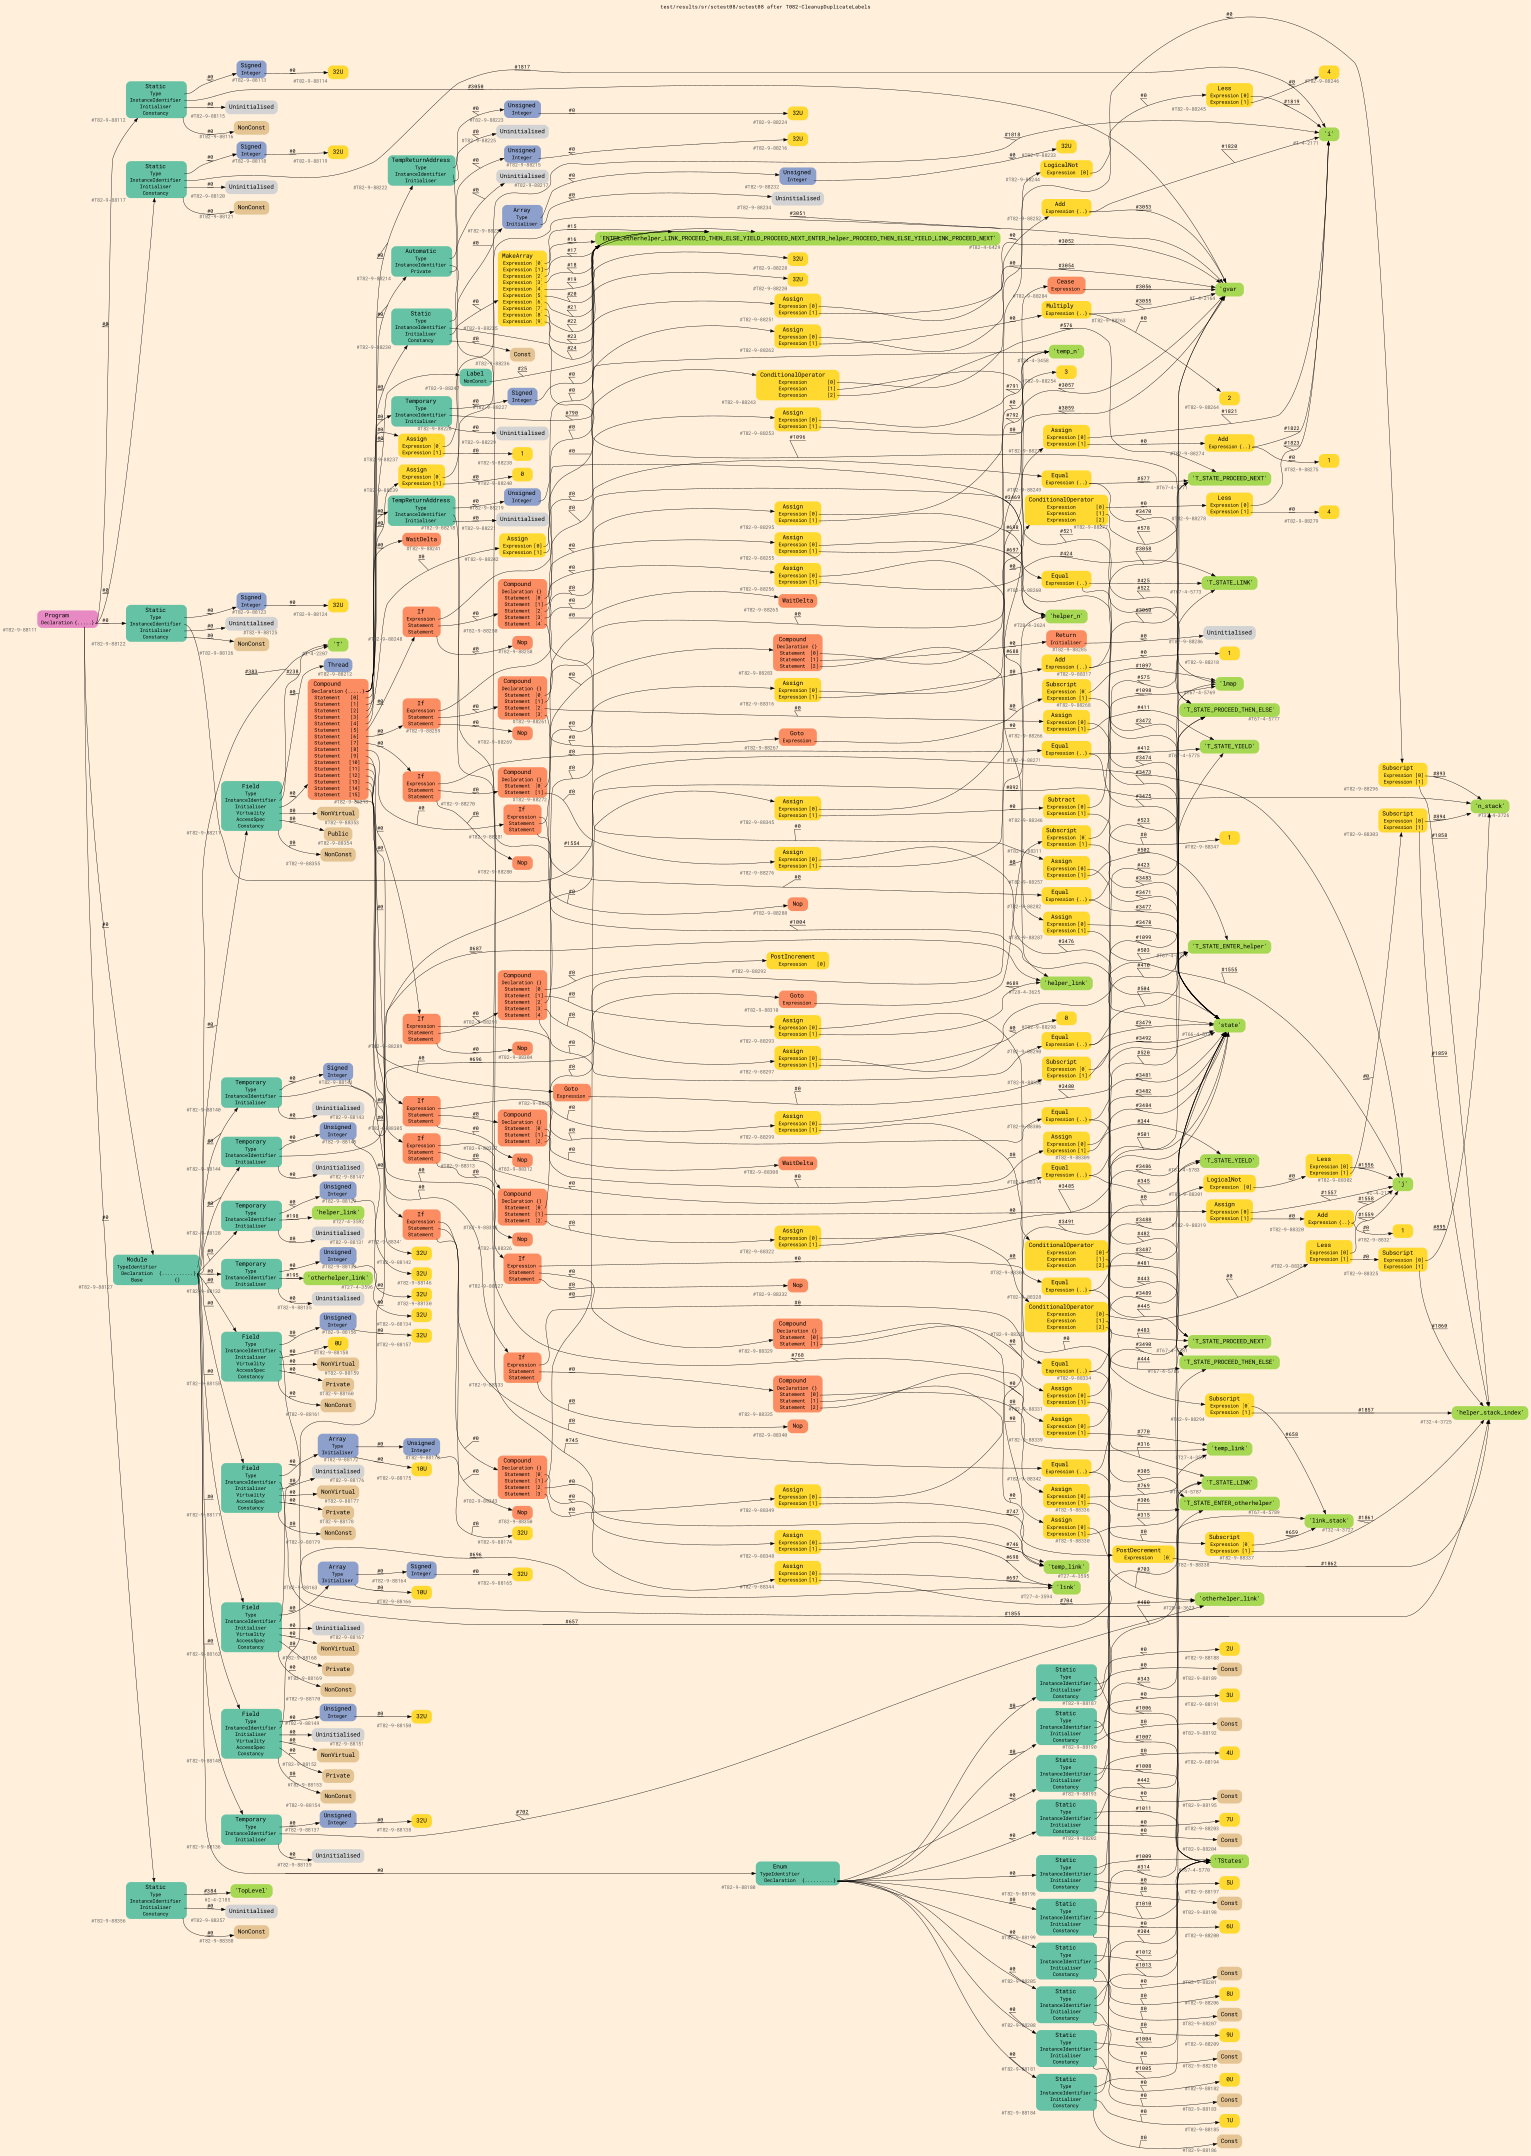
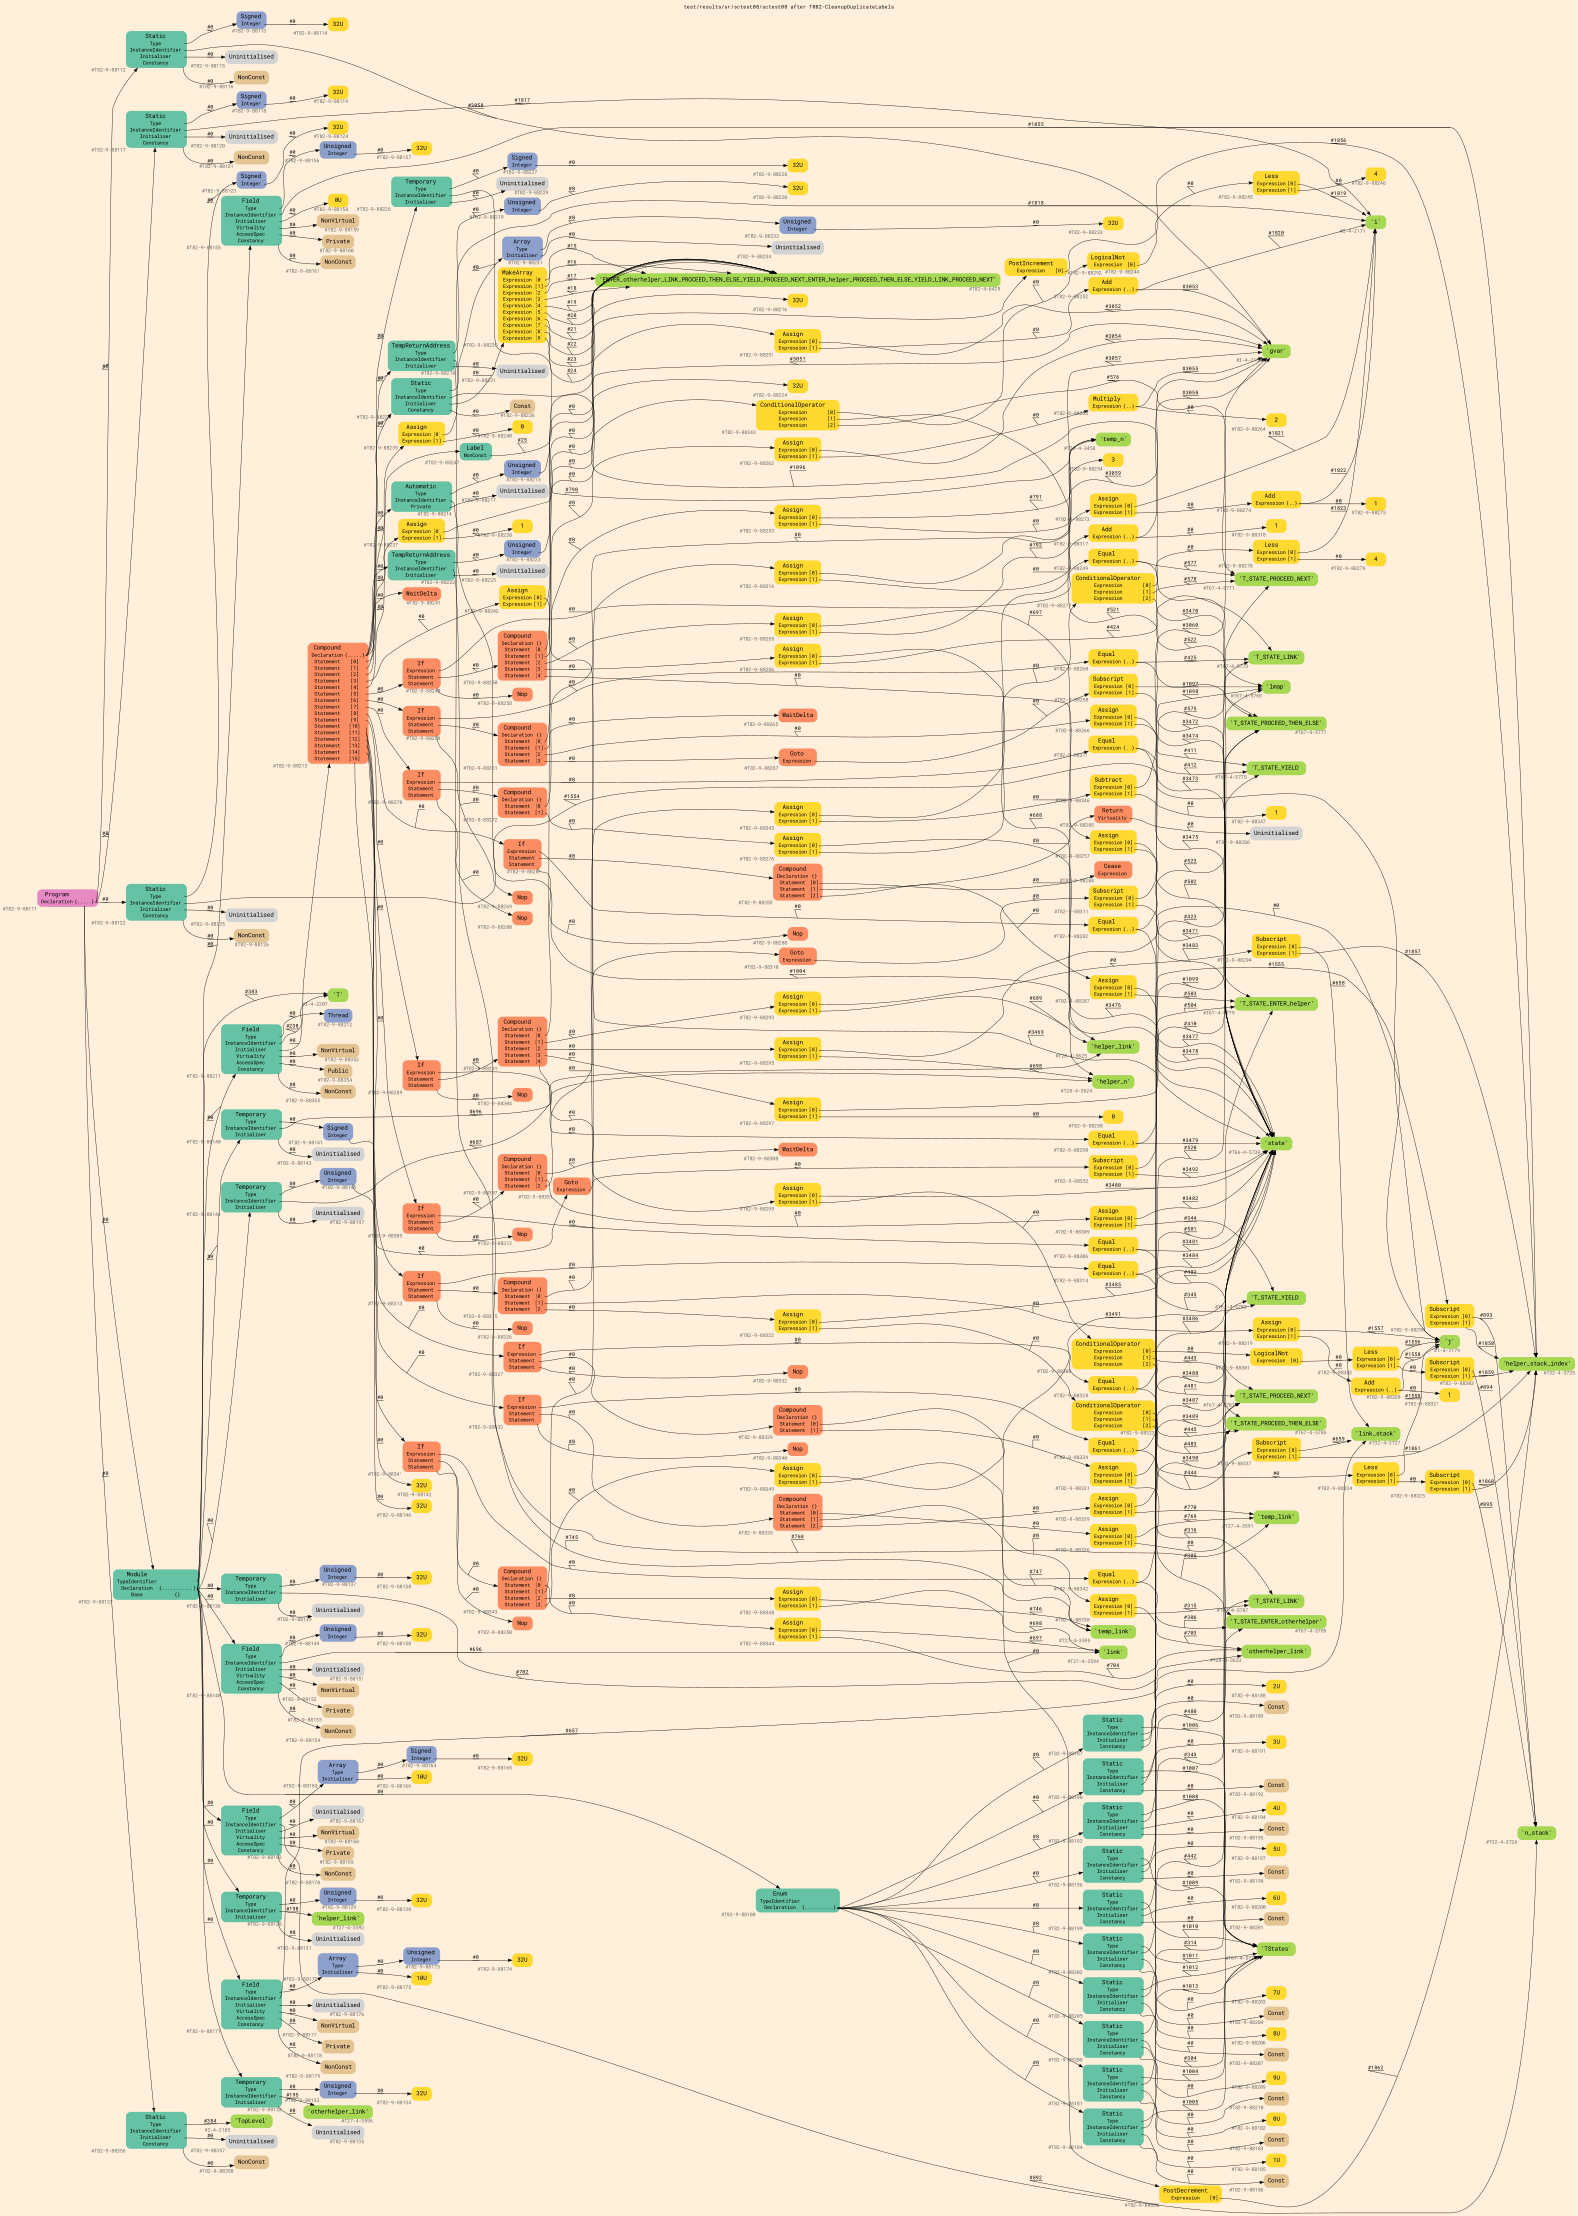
edge "Cease" -> "'gvar'": removed, label "#3056"
edge "PostIncrement" -> "'helper_stack_index'": added, label "#1856"
node "Return": text "Initialiser" -> "Virtuality"
